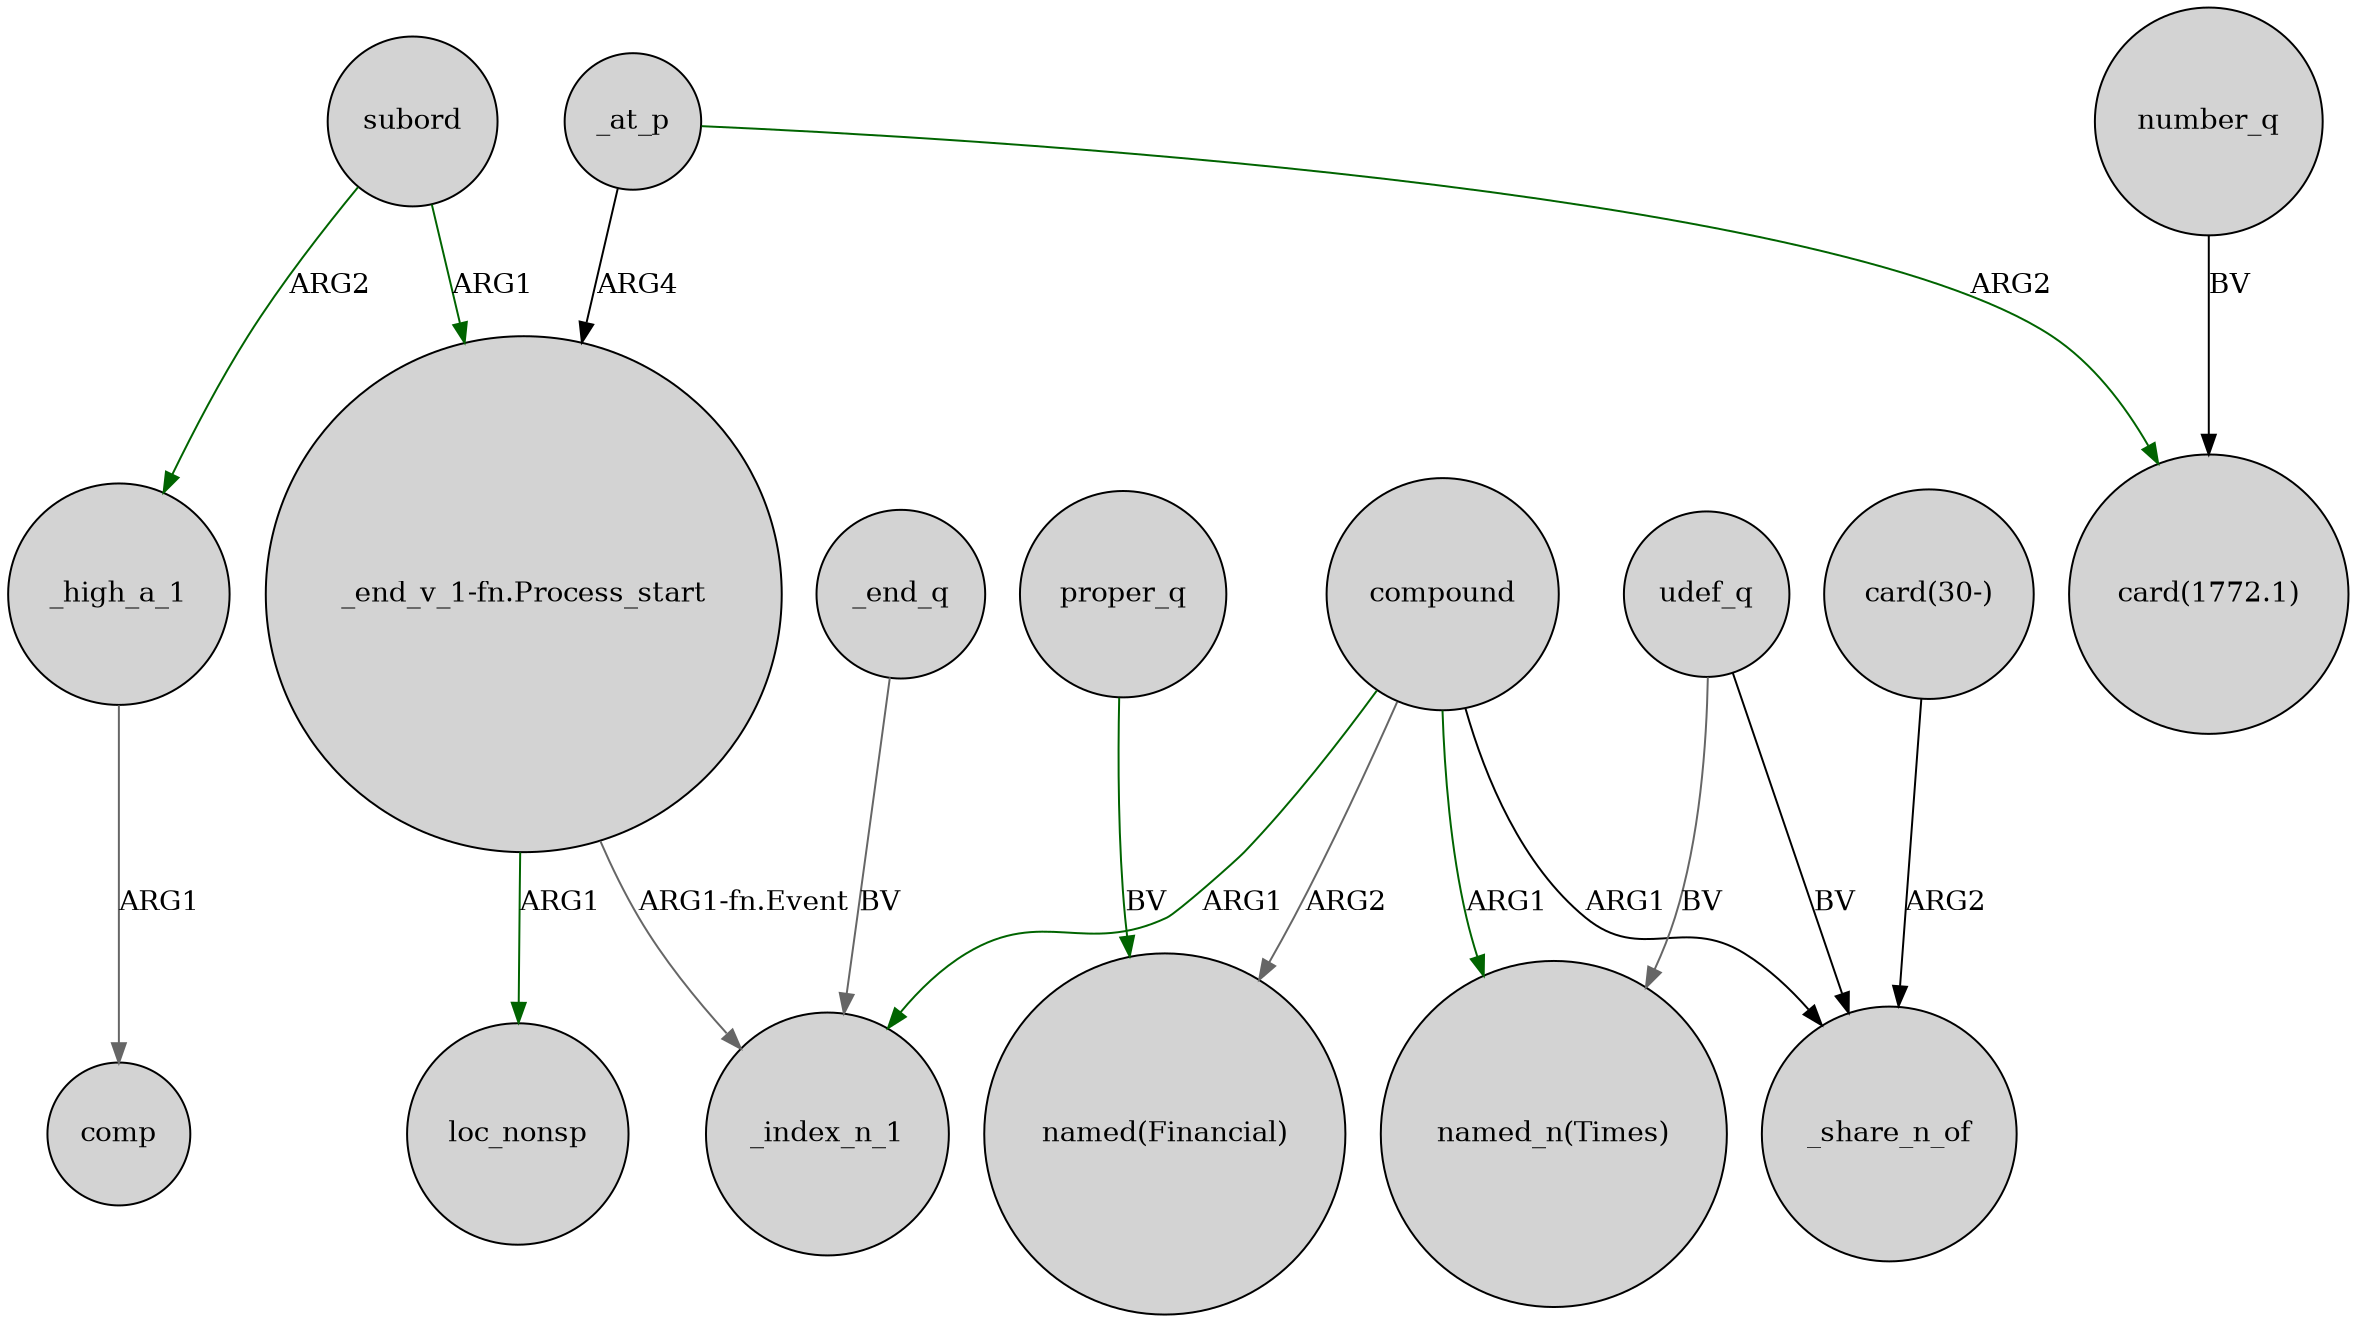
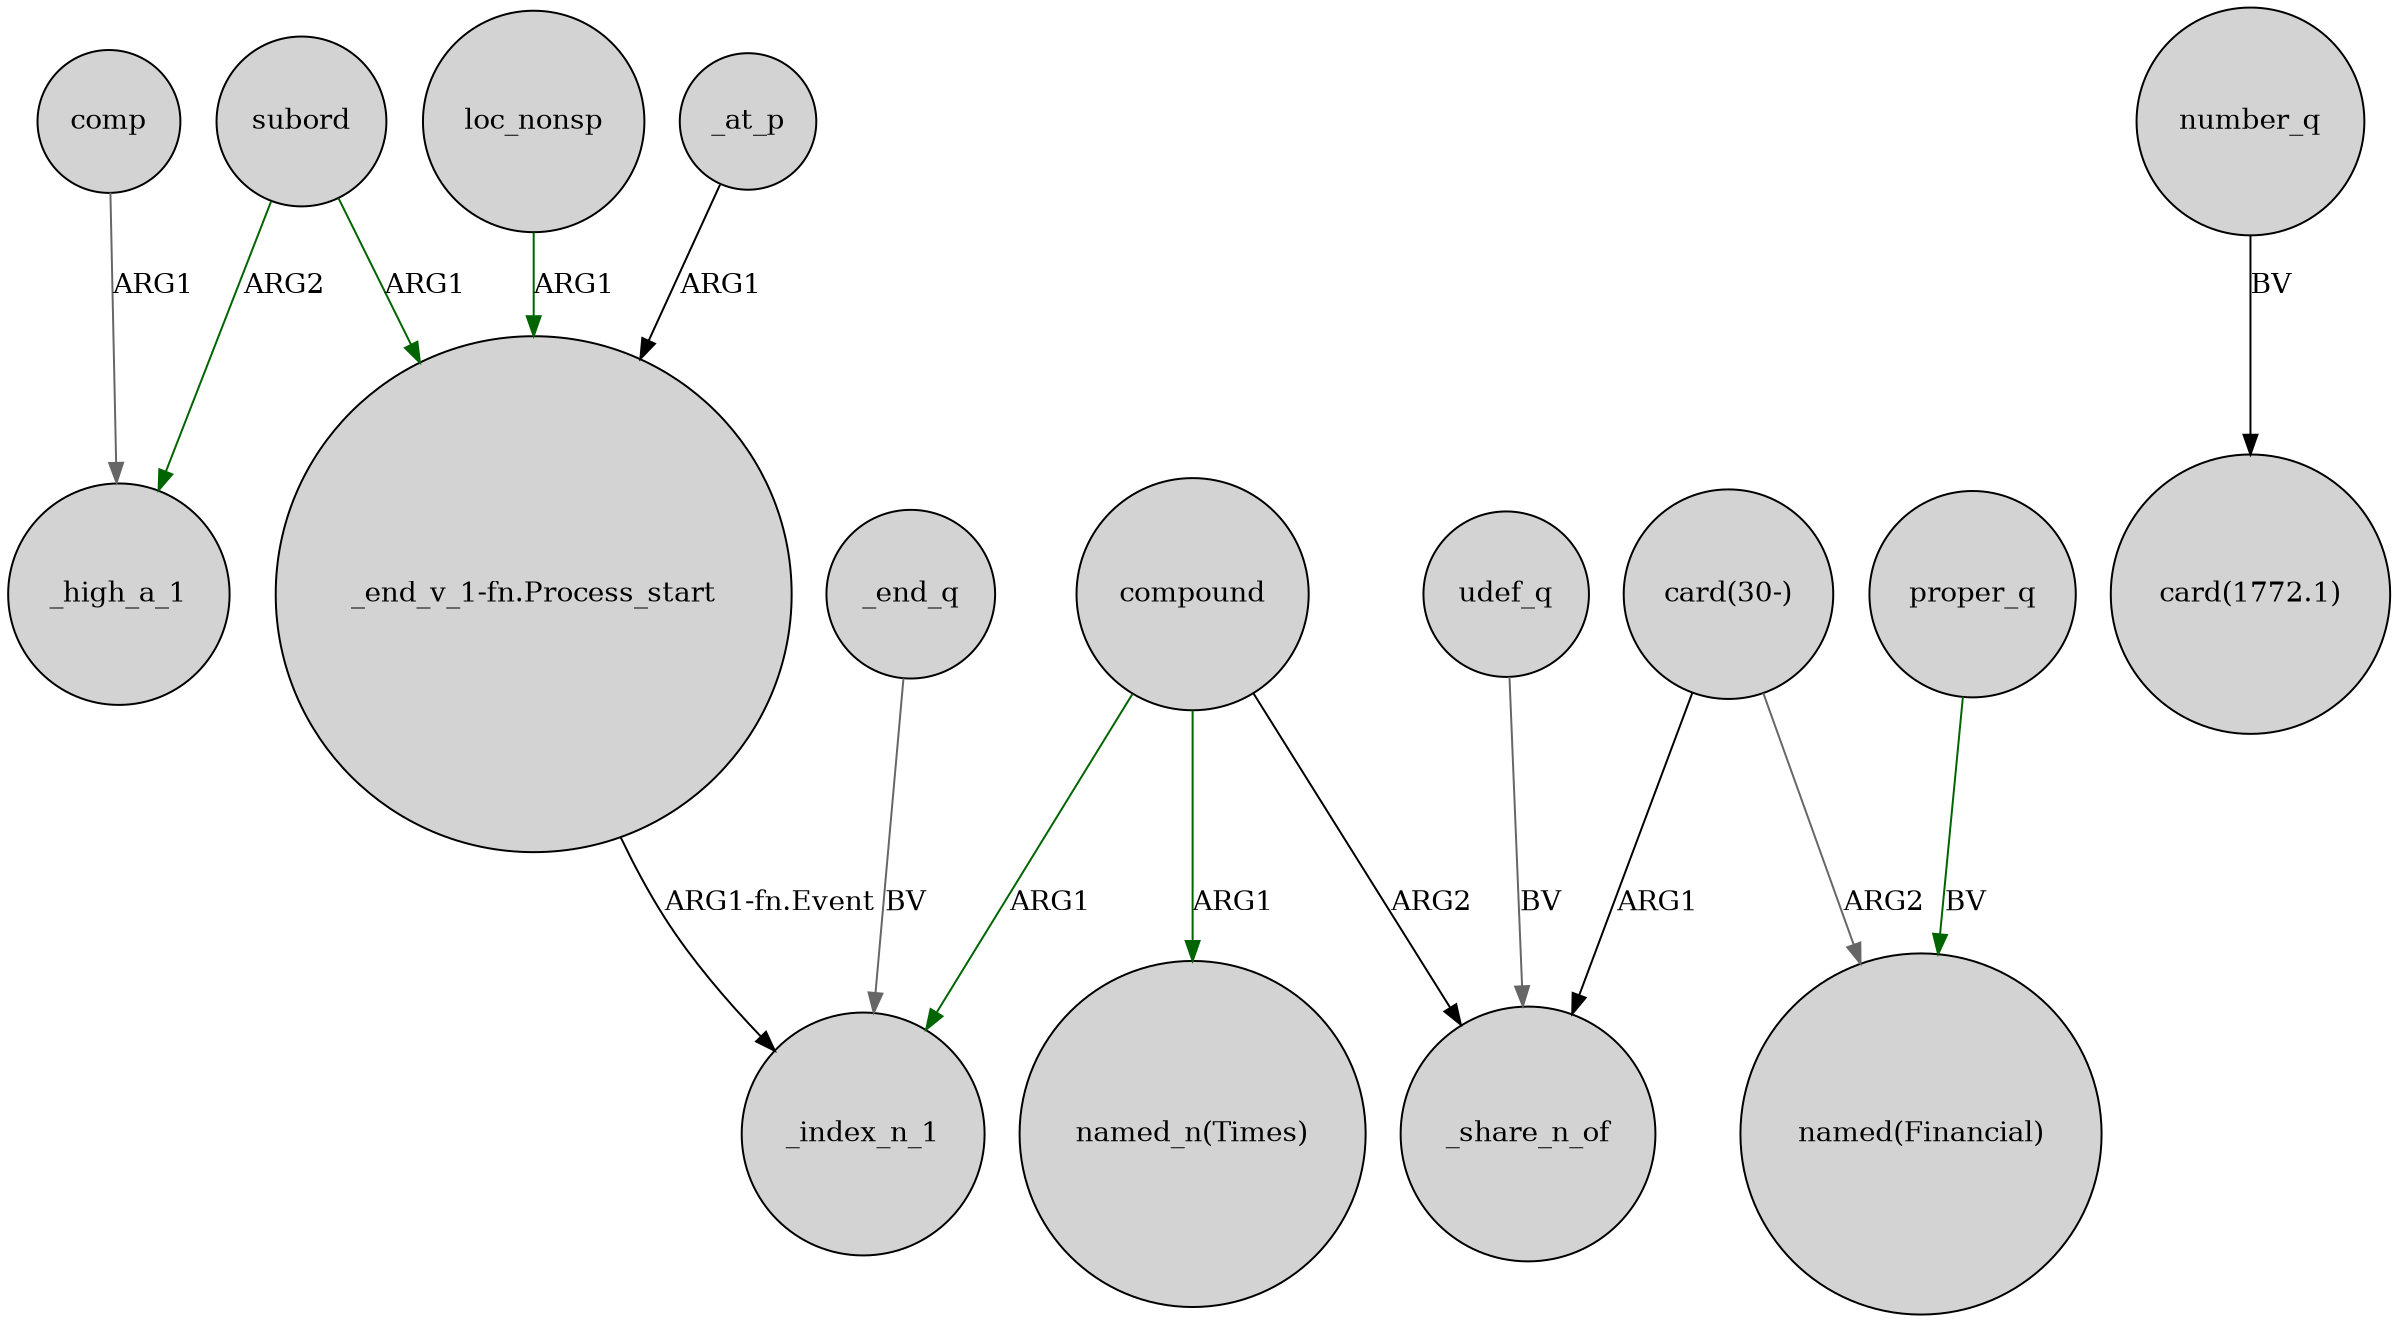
edge "_at_p" -> "card(1772.1)": removed, label "ARG2"
edge "_at_p" -> "_end_v_1-fn.Process_start": label "ARG4" -> "ARG1"
edge "udef_q" -> "named_n(Times)": removed, label "BV"
edge "udef_q" -> "_share_n_of": color black -> gray40
edge "compound" -> "named(Financial)": now "card(30-)" -> "named(Financial)"
edge "_high_a_1" -> "comp": reversed
edge "compound" -> "_share_n_of": label "ARG1" -> "ARG2"
edge "card(30-)" -> "_share_n_of": label "ARG2" -> "ARG1"
edge "_end_v_1-fn.Process_start" -> "loc_nonsp": reversed
edge "_end_v_1-fn.Process_start" -> "_index_n_1": color gray40 -> black
